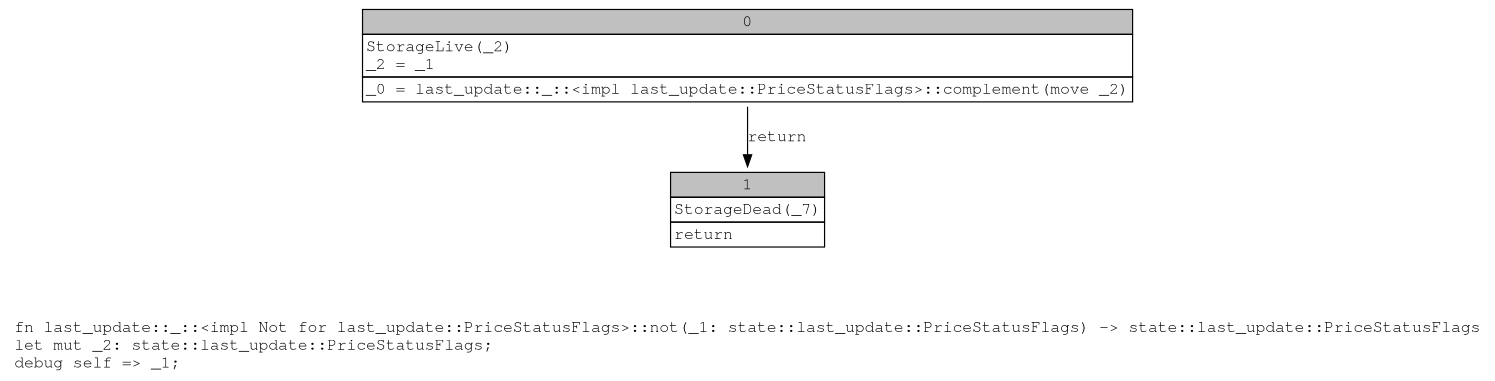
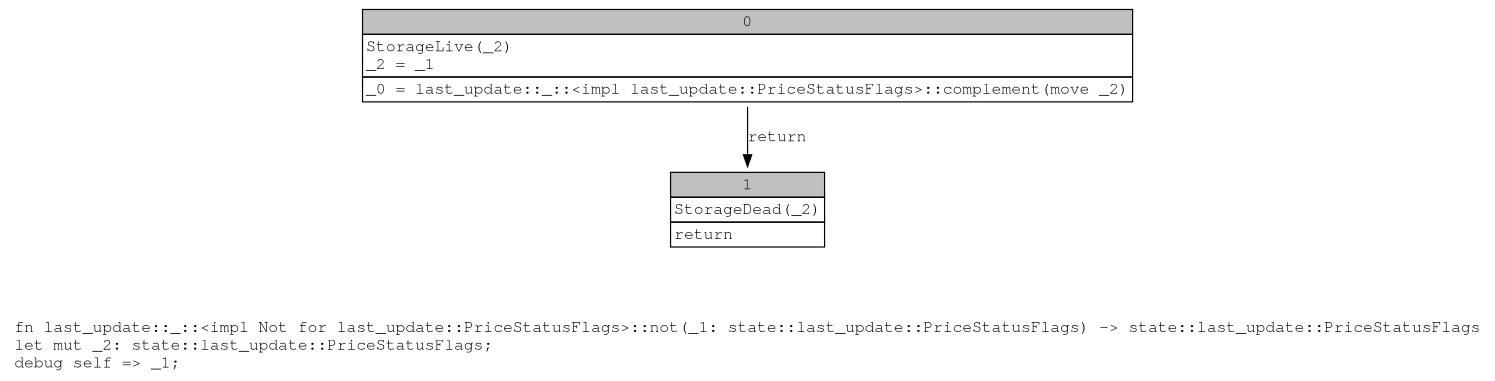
node "1": text "StorageDead(_7)" -> "StorageDead(_2)"
